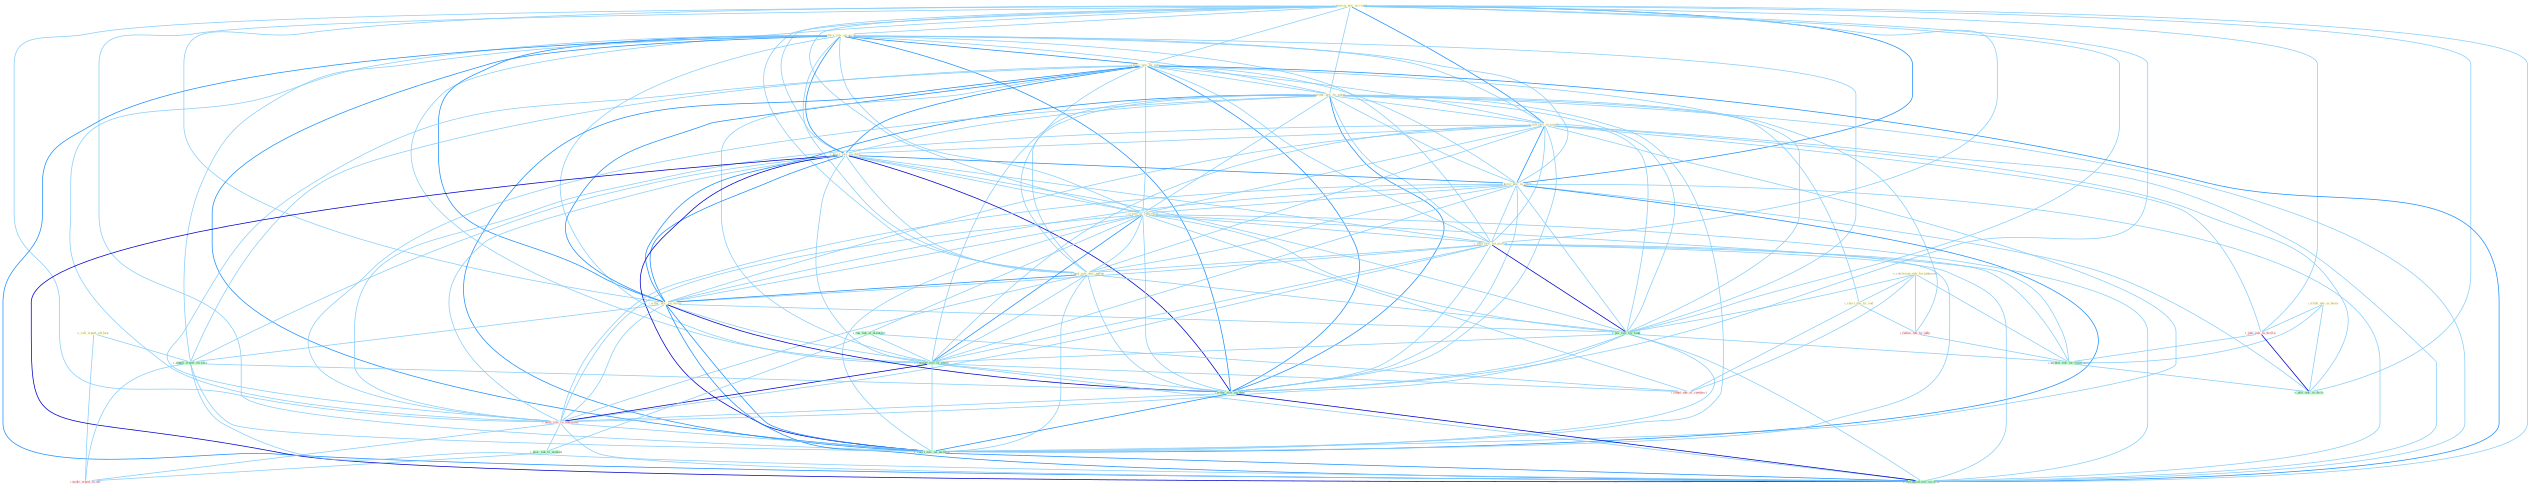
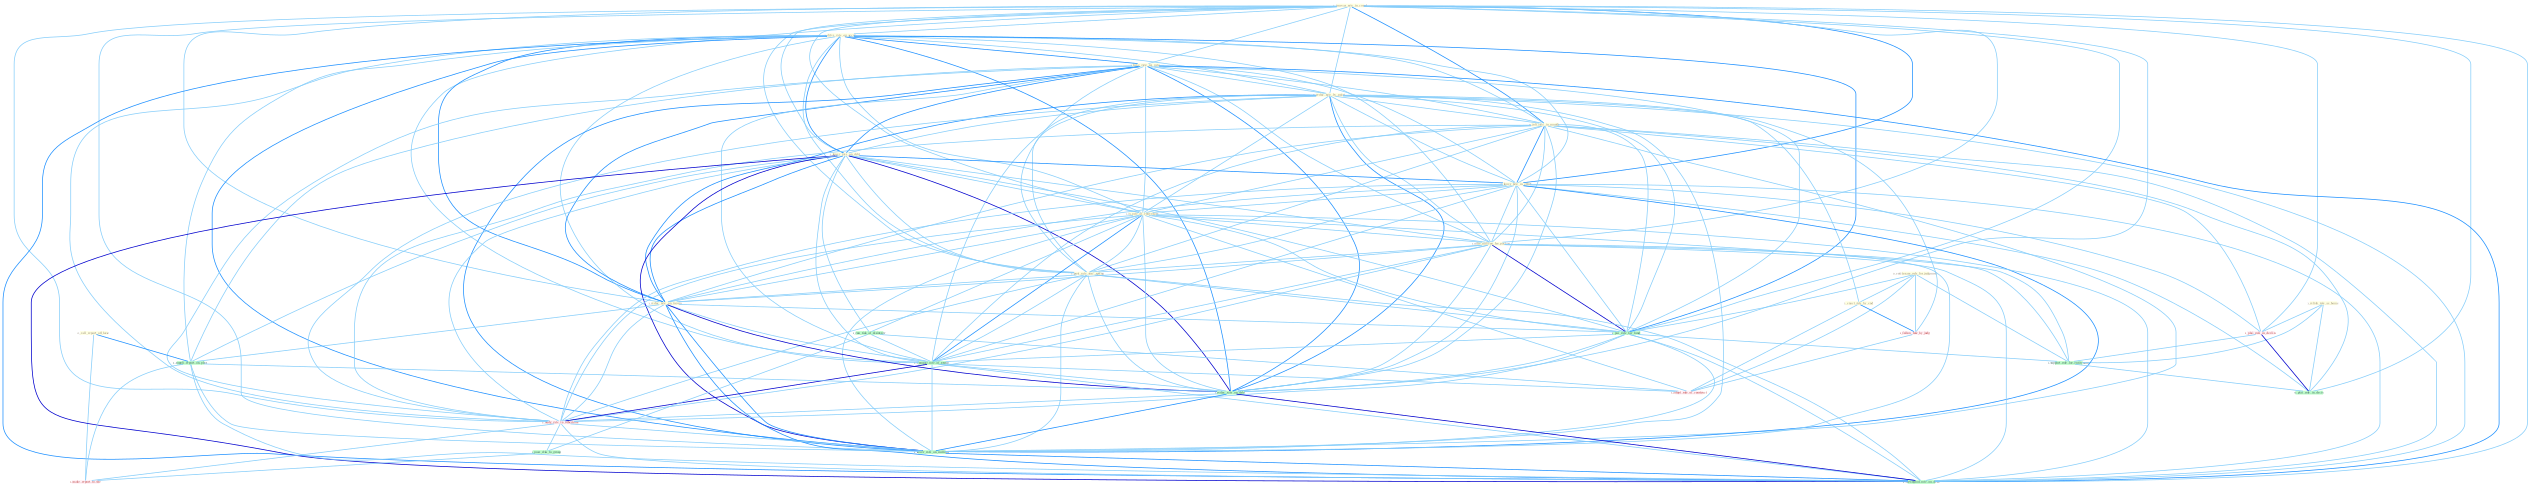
edge "1_drive_rate_on_secur" -- "1_pai_rate_for_fund": color #87cefa -> #1e90ff
edge "0_jolt_rate_in_month" -- "1_lower_rate_on_debt": now "1_run_risk_of_disintegr" -- "1_lower_rate_on_debt"
edge "0_lower_rate_in_effort" -- "1_plai_role_in_declin": added
node "1_offer_rate_for_packag": label "1_offer_rate_for_packag" -> "1_offer_million_for_packag"
edge "0_post_rate_sinc_spring" -- "1_reduc_rate_on_incom": color #1e90ff -> #87cefa
edge "0_post_rate_sinc_spring" -- "2_downgrad_rate_on_debt": added
edge "0_enact_rule_by_end" -- "1_follow_rule_by_judg": color #87cefa -> #1e90ff
edge "0_call_report_off_base" -- "1_suppli_report_on_plan": color #87cefa -> #1e90ff
edge "1_follow_rule_by_judg" -- "1_support_role_for_entitynam": now "1_follow_rule_by_judg" -- "1_adopt_rule_of_construct"
node "1_pose_risk_to_student": label "1_pose_risk_to_student" -> "1_pose_risk_to_group"
node "1_enact_rate_on_million": label "1_enact_rate_on_million" -> "1_lower_rate_on_million"
